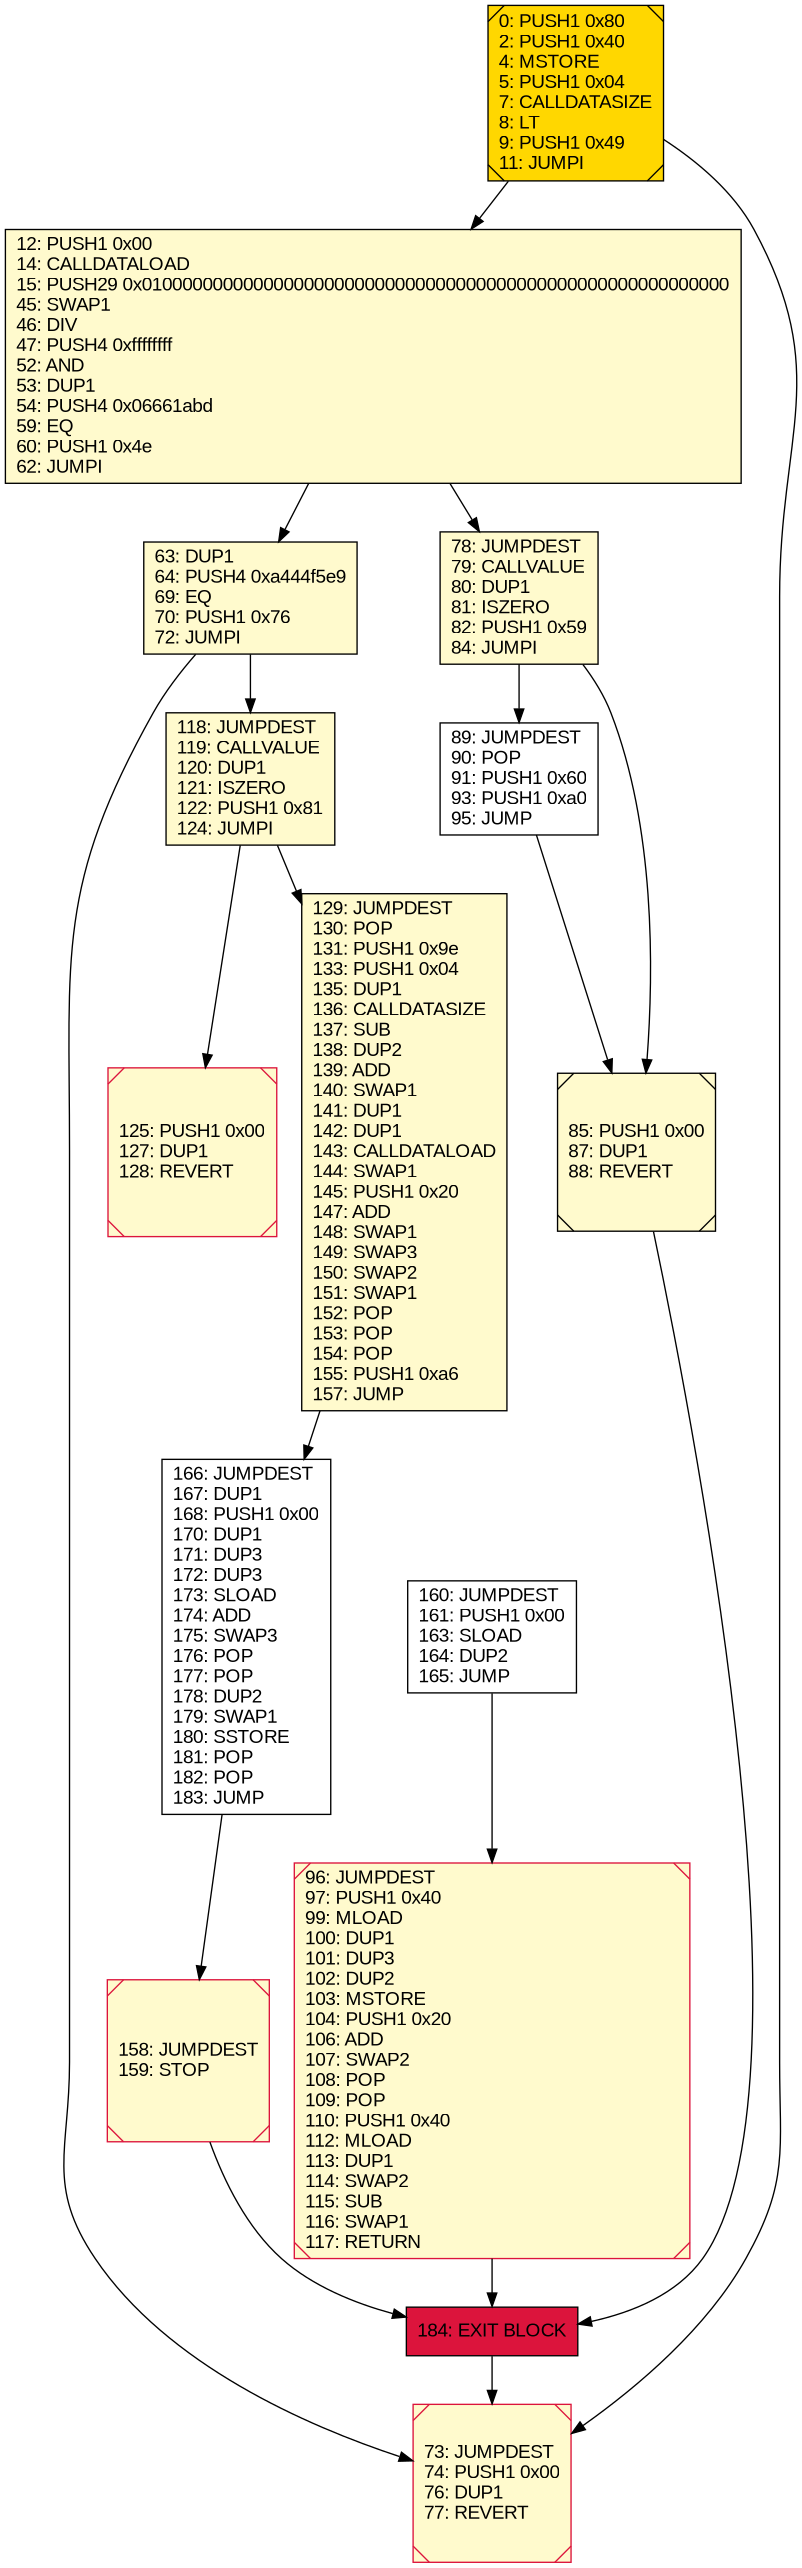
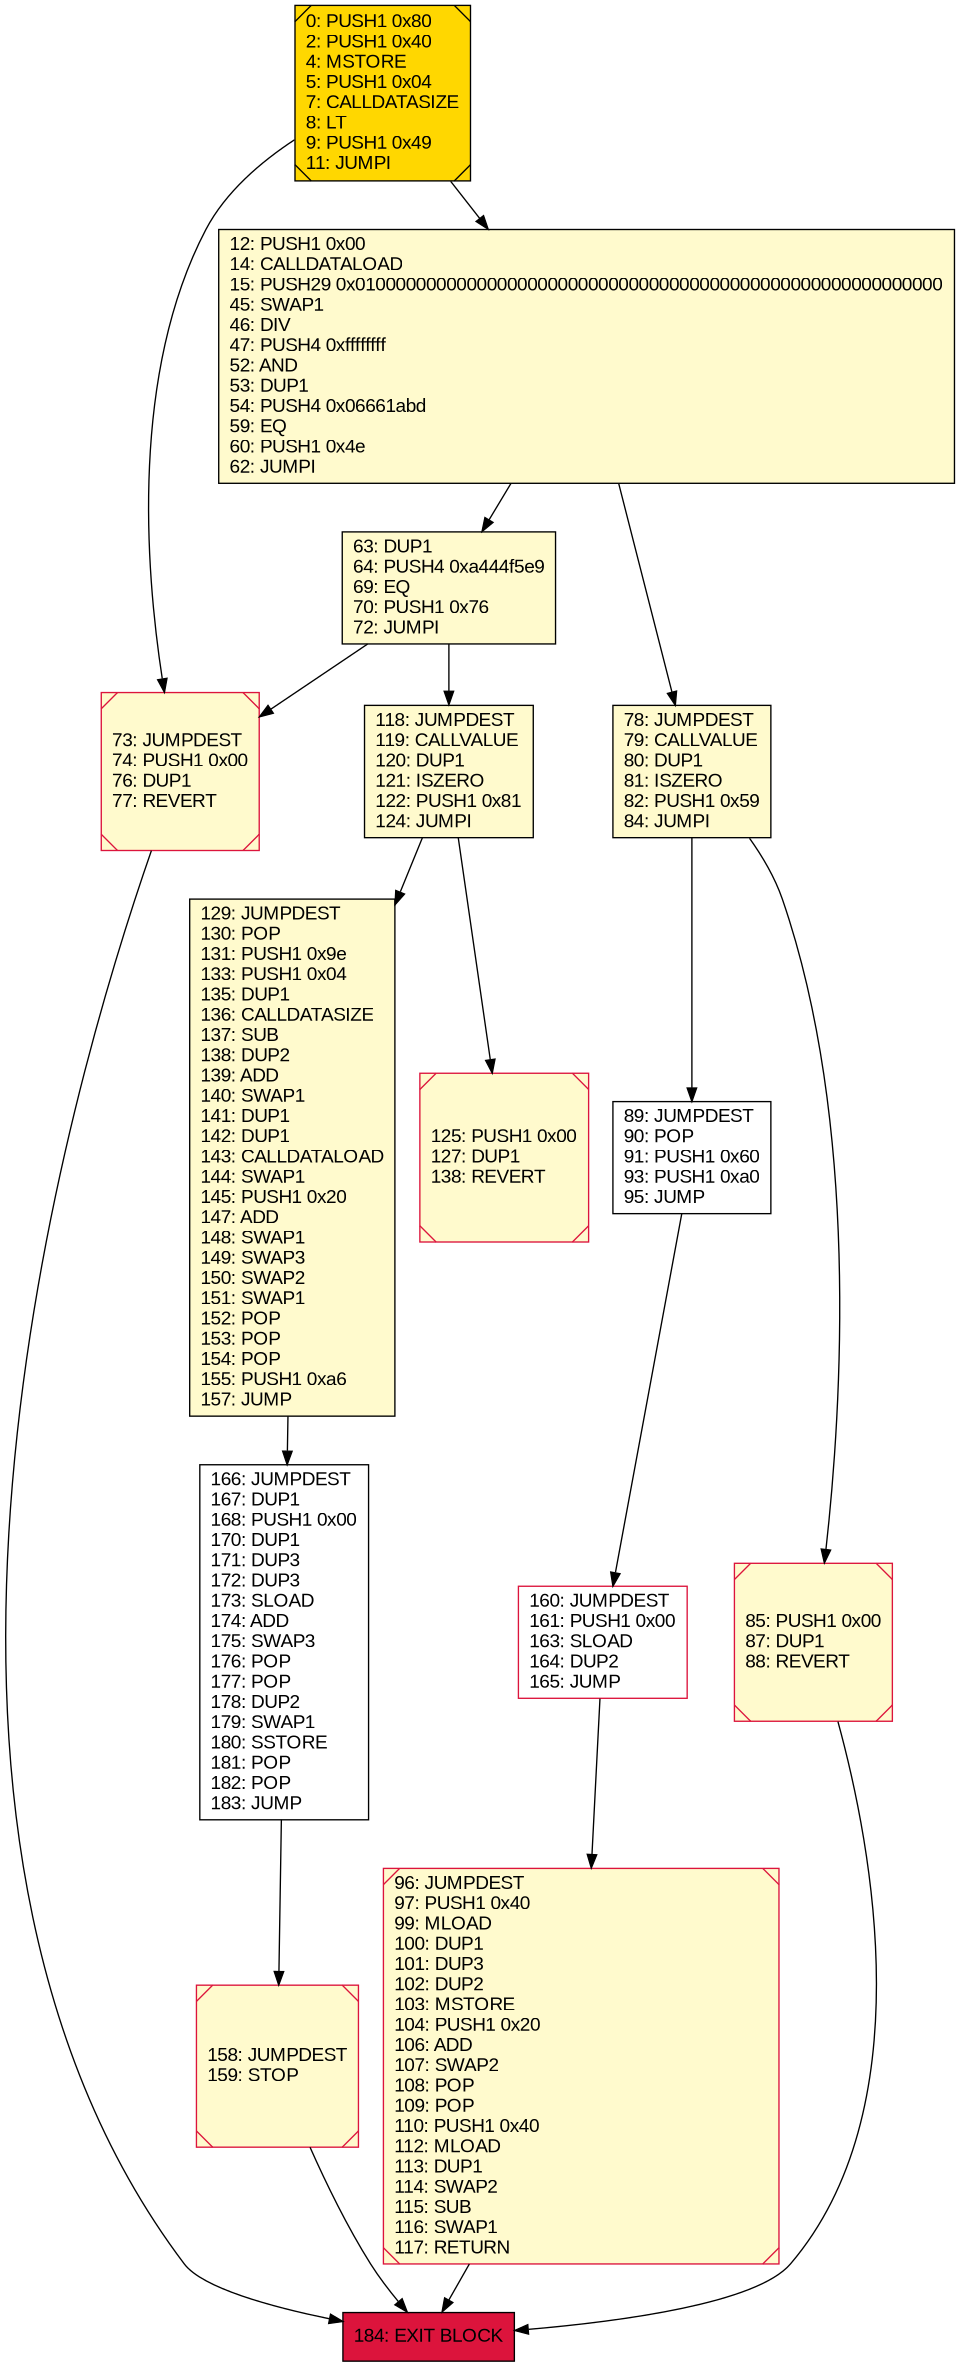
edge "89: JUMPDEST 90: POP 91: PUSH1 0x60 93: PUSH1 0xa0 95: JUMP" -> "85: PUSH1 0x00 87: DUP1 88: REVERT": now "89: JUMPDEST 90: POP 91: PUSH1 0x60 93: PUSH1 0xa0 95: JUMP" -> "160: JUMPDEST 161: PUSH1 0x00 163: SLOAD 164: DUP2 165: JUMP"
node "125: PUSH1 0x00 127: DUP1 128: REVERT": label "125: PUSH1 0x00 127: DUP1 128: REVERT" -> "125: PUSH1 0x00 127: DUP1 138: REVERT"
node "85: PUSH1 0x00 87: DUP1 88: REVERT": color black -> crimson
node "160: JUMPDEST 161: PUSH1 0x00 163: SLOAD 164: DUP2 165: JUMP": color black -> crimson
edge "184: EXIT BLOCK" -> "73: JUMPDEST 74: PUSH1 0x00 76: DUP1 77: REVERT": reversed
